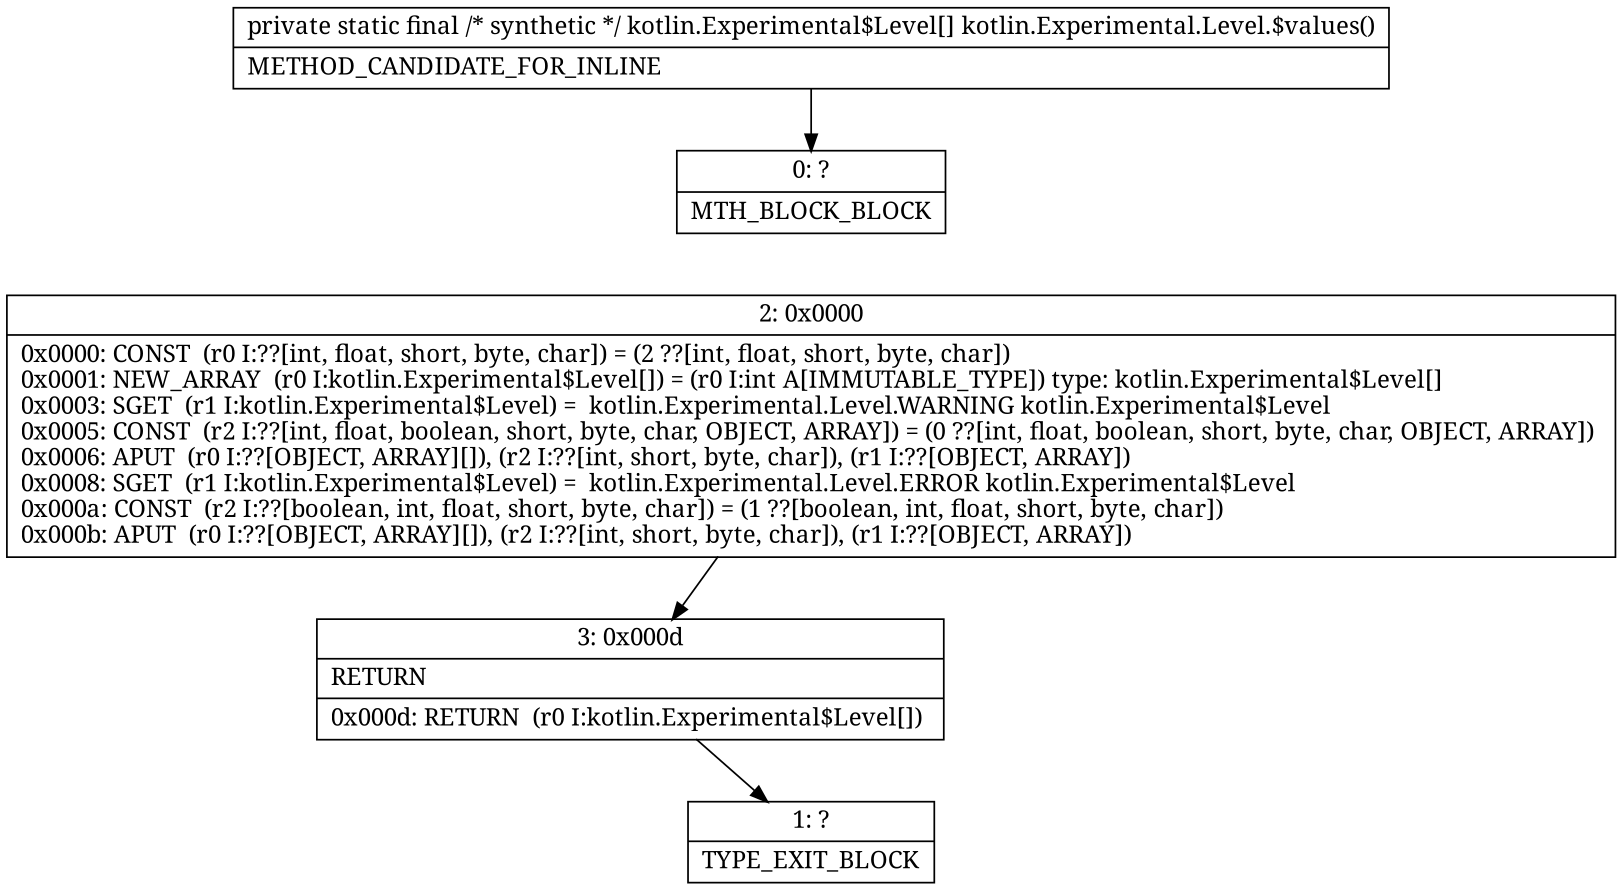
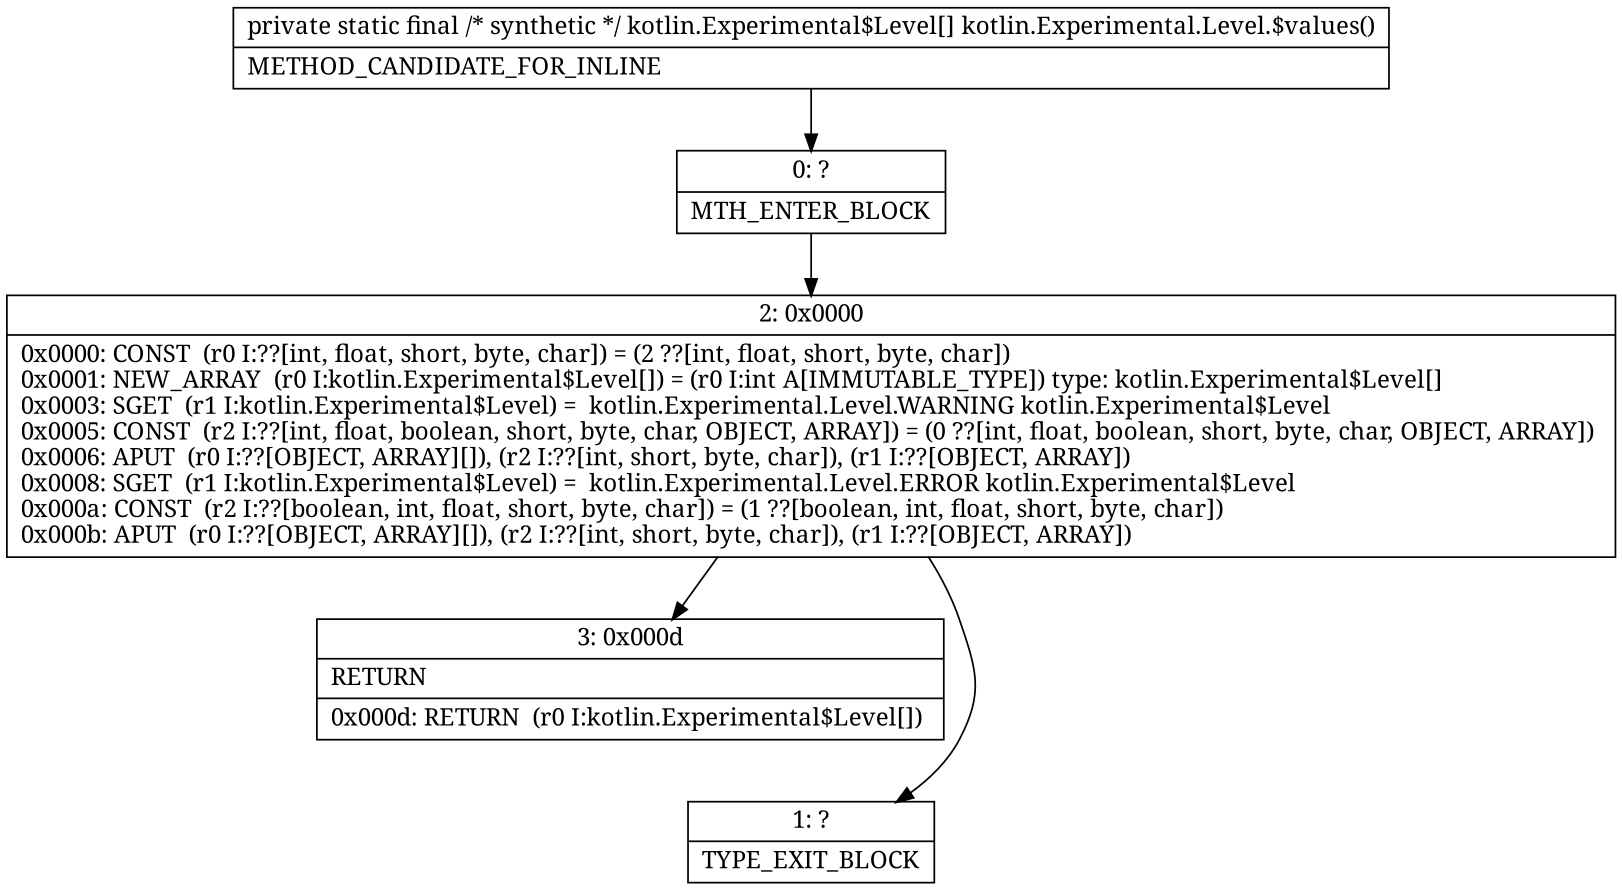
node "0: ?": text "MTH_BLOCK_BLOCK" -> "MTH_ENTER_BLOCK"
edge "0: ?" -> "2: 0x0000": added
edge "3: 0x000d" -> "1: ?": now "2: 0x0000" -> "1: ?"
